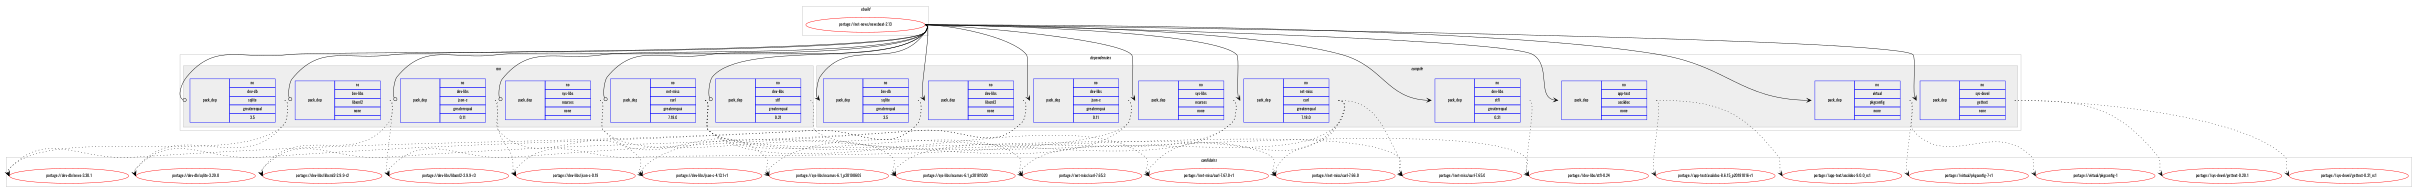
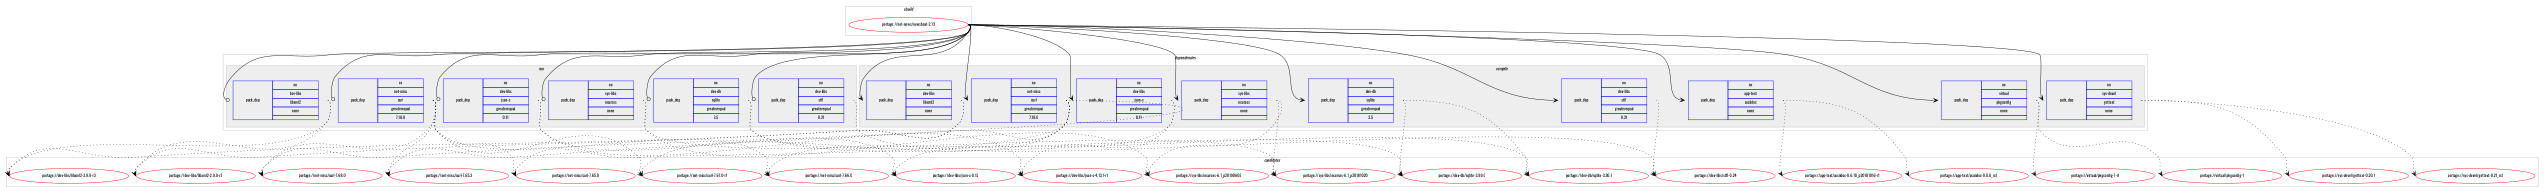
node "portage://dev-db/news-3.30.1": label "portage://dev-db/news-3.30.1" -> "portage://dev-db/sqlite-3.30.1"
node "portage://dev-db/sqlite-3.29.0": label "portage://dev-db/sqlite-3.29.0" -> "portage://dev-db/sqlite-3.99.0"
node "portage://net-misc/curl-7.68.0": added
node "portage://dev-libs/json-c-0.19": label "portage://dev-libs/json-c-0.19" -> "portage://dev-libs/json-c-0.12"
node "portage://app-text/asciidoc-8.6.15_p20181016-r1": label "portage://app-text/asciidoc-8.6.15_p20181016-r1" -> "portage://app-text/asciidoc-8.6.10_p20181016-r1"
